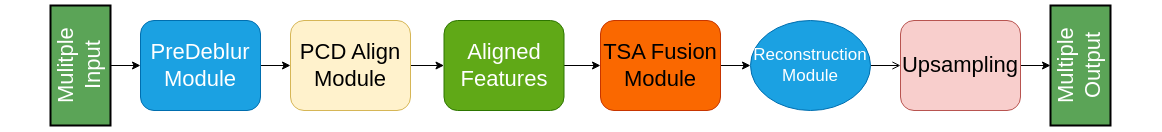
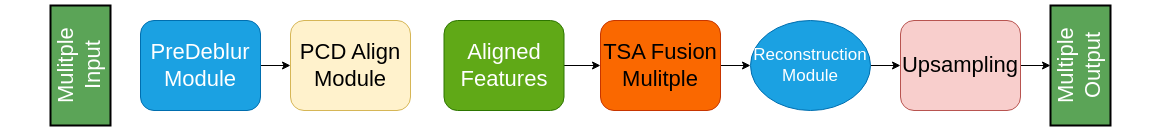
edge "Mulitple Input" -> "PreDeblur Module": removed
edge "PCD Align Module" -> "Aligned Features": removed
node "TSA Fusion Module": label "TSA Fusion Module" -> "TSA Fusion Mulitple"
edge "Reconstruction Module" -> "Upsampling": arrowhead open -> classic
